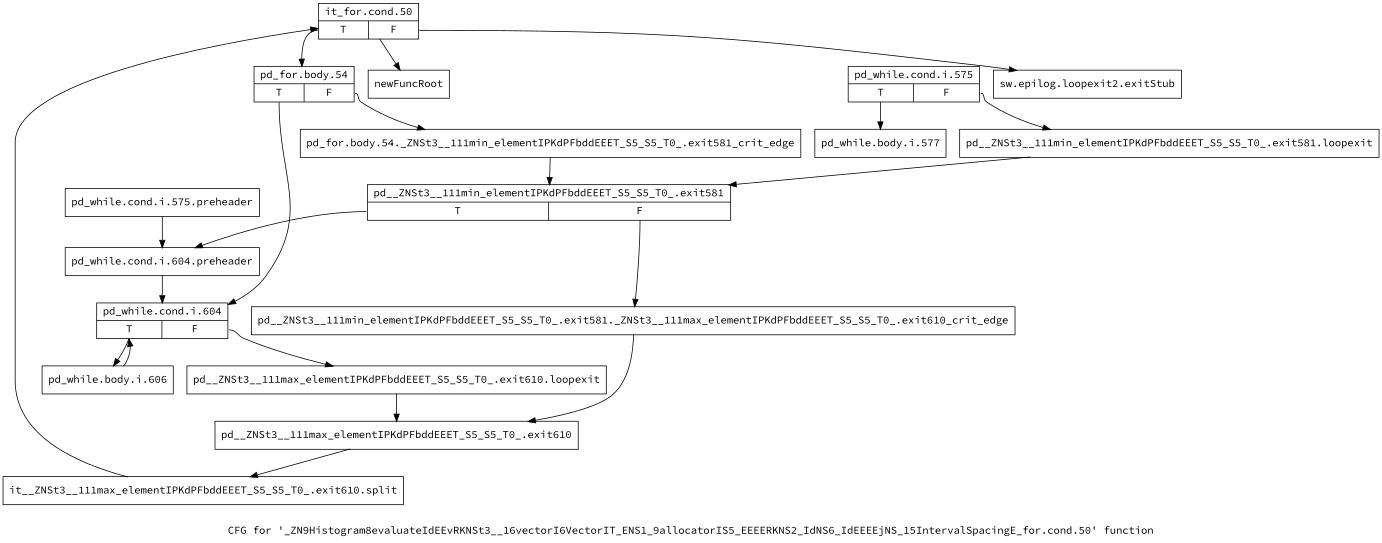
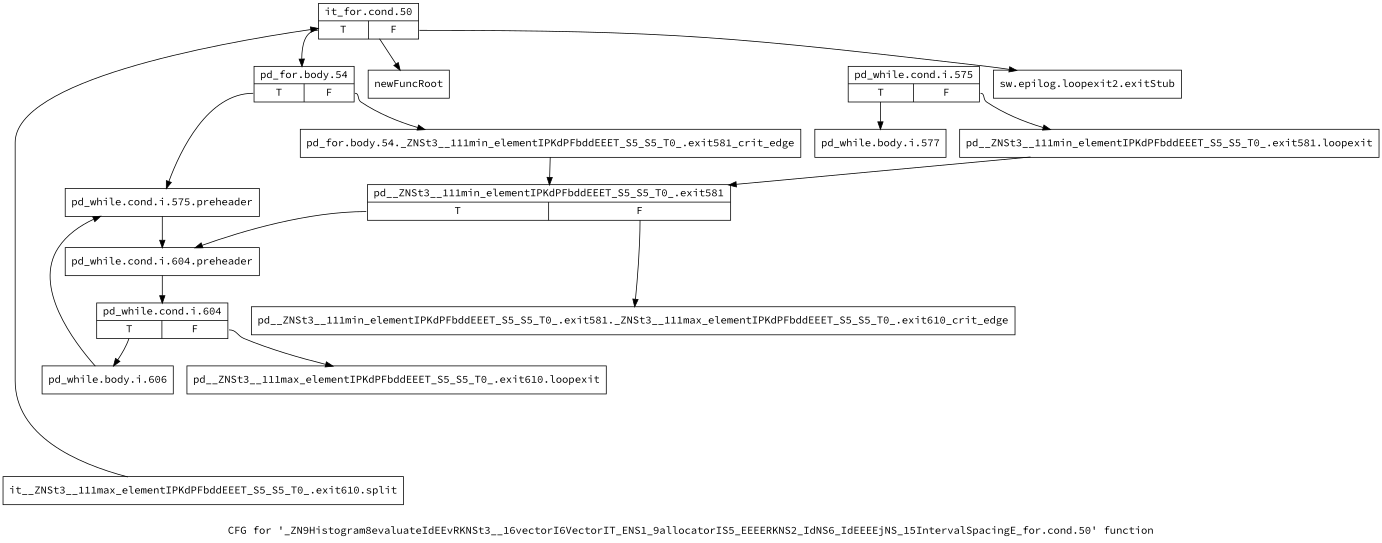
edge "pd_for.body.54" -> "pd_while.cond.i.604": now "pd_for.body.54" -> "pd_while.cond.i.575.preheader"
edge "pd_while.body.i.606" -> "pd_while.cond.i.604": now "pd_while.body.i.606" -> "pd_while.cond.i.575.preheader"
node "pd__ZNSt3__111max_elementIPKdPFbddEEET_S5_S5_T0_.exit610": removed
